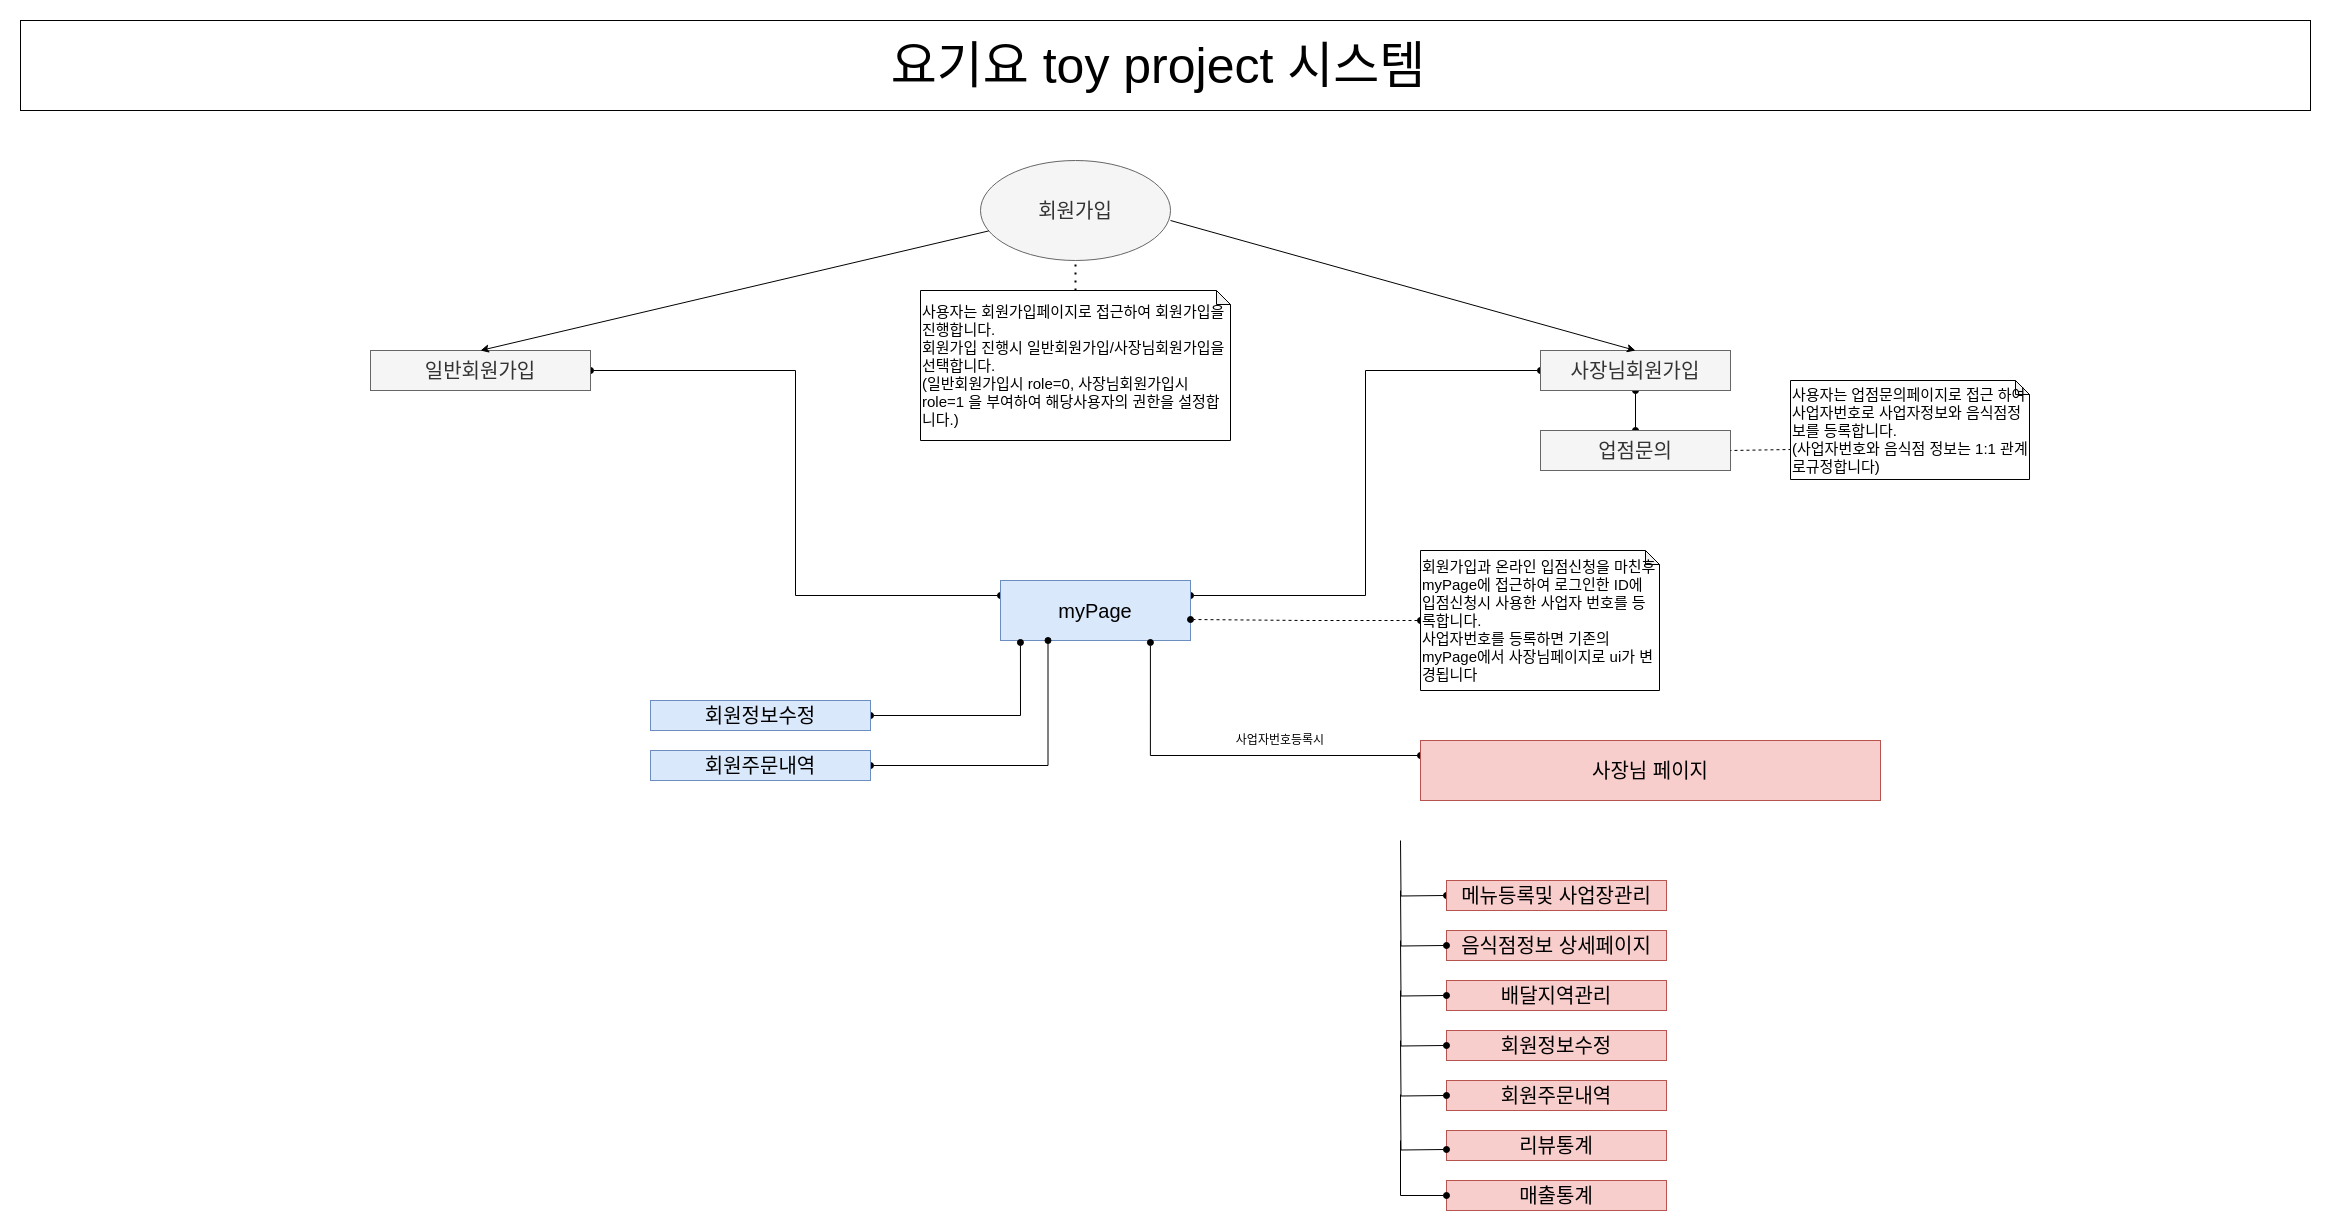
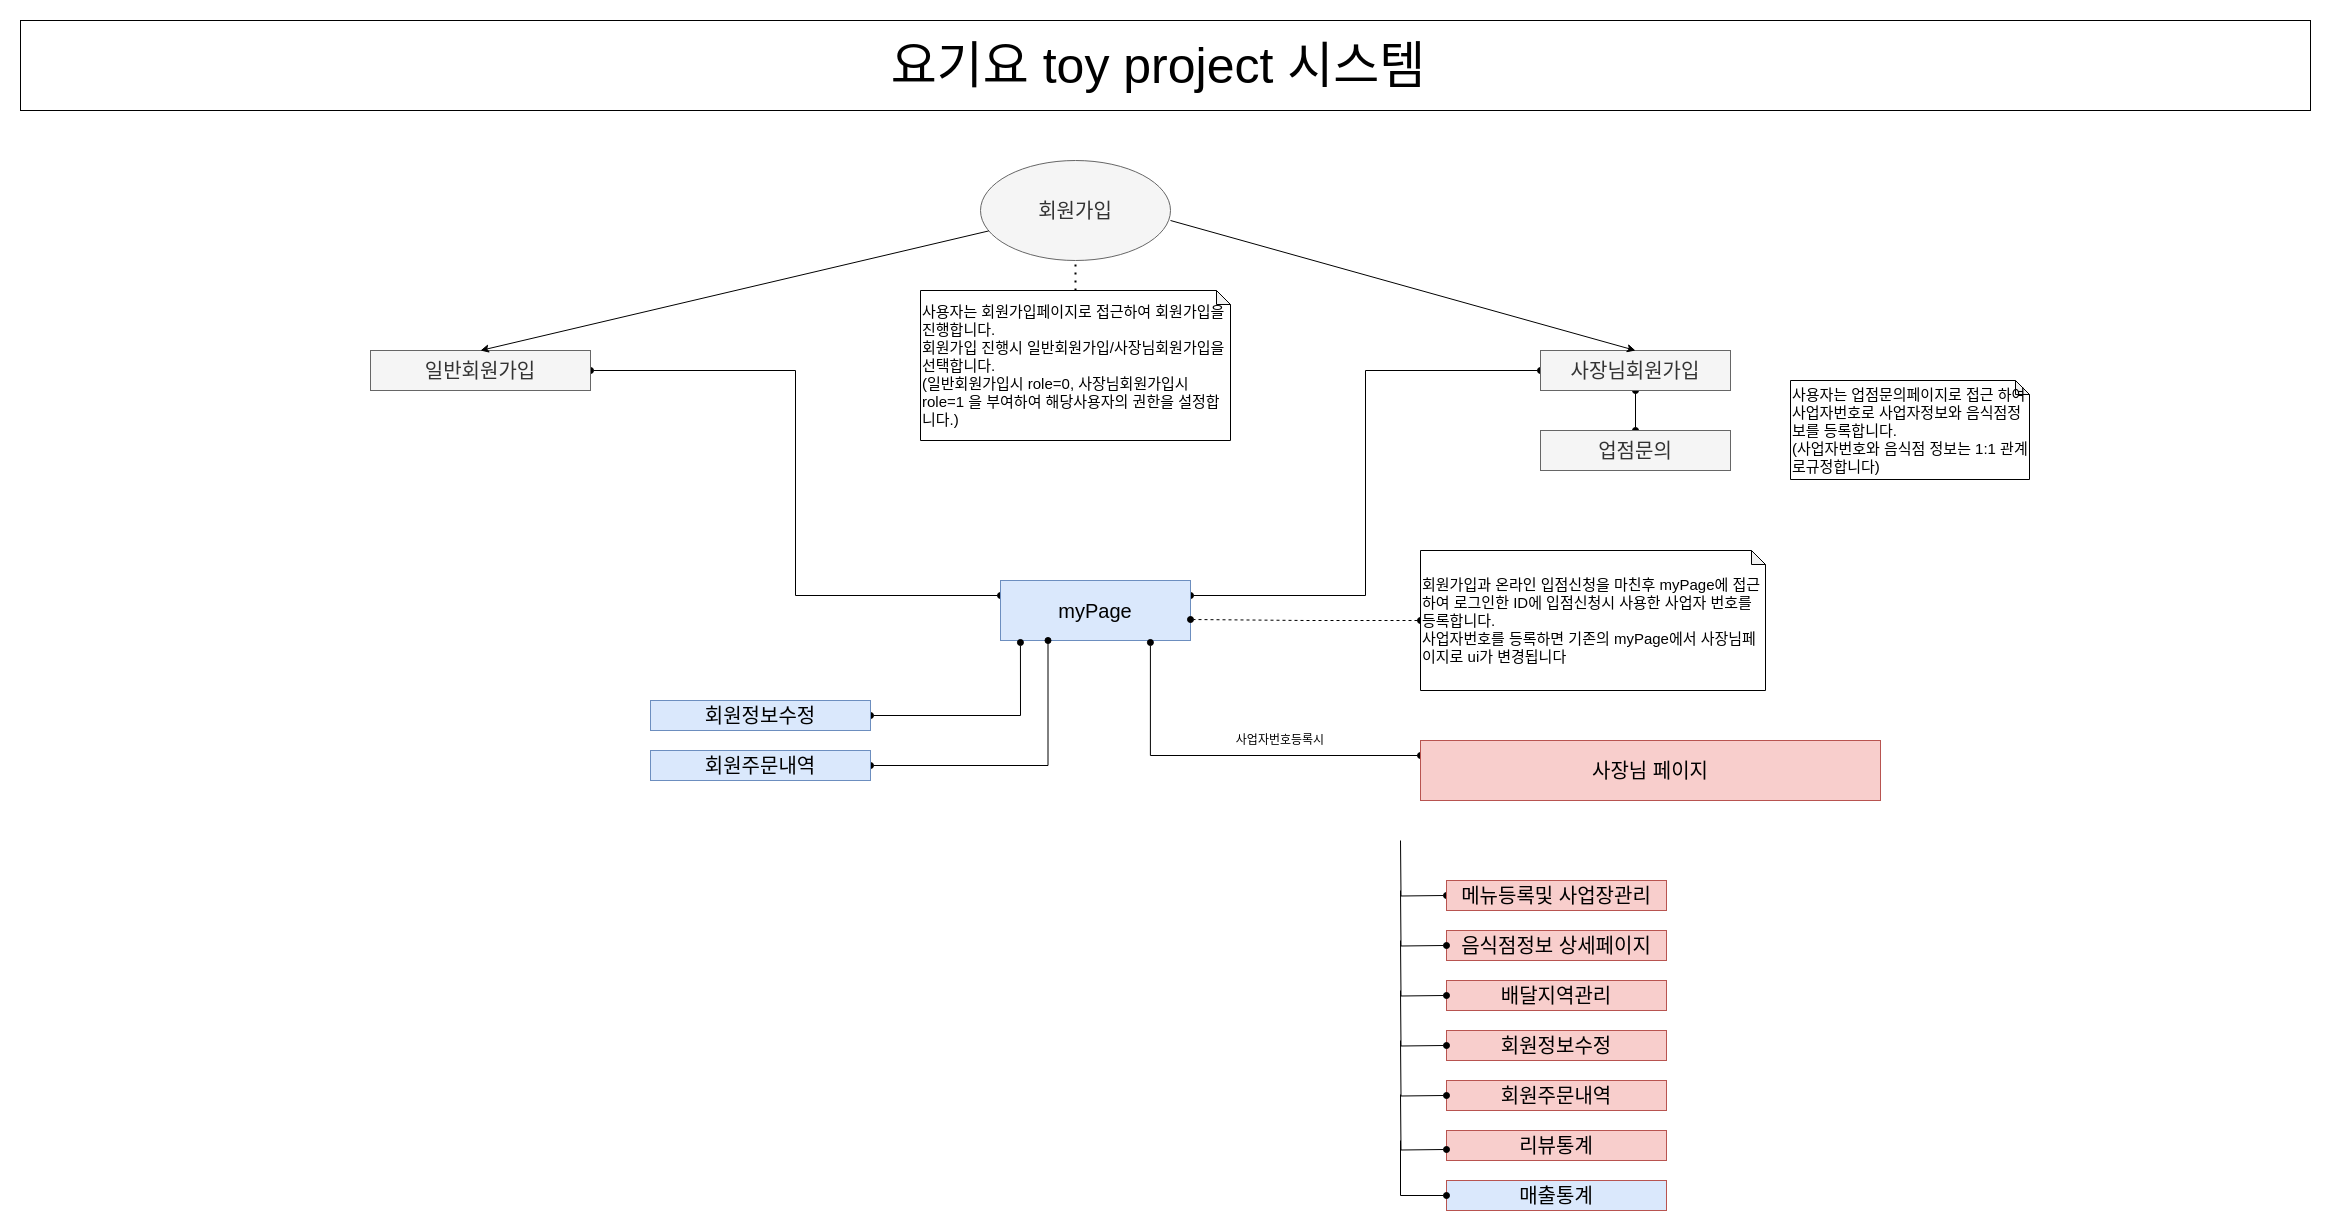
edge "사용자는 업점문의페이지로 접근 하여 사업자번호로 사업자정보와 음식점정보를 등록합니다. (사업자번호와 음식점 정보는 1:1 관계로규정합니다)" -- "업점문의": removed
node "회원가입과 온라인 입점신청을 마친후 myPage에 접근하여 로그인한 ID에 입점신청시 사용한 사업자 번호를 등록합니다. 사업자번호를 등록하면 기존의 myPage에서 사장님페이지로 ui가 변경됩니다": size 239x140 -> 345x140
node "매출통계": fillcolor #f8cecc -> #dae8fc
